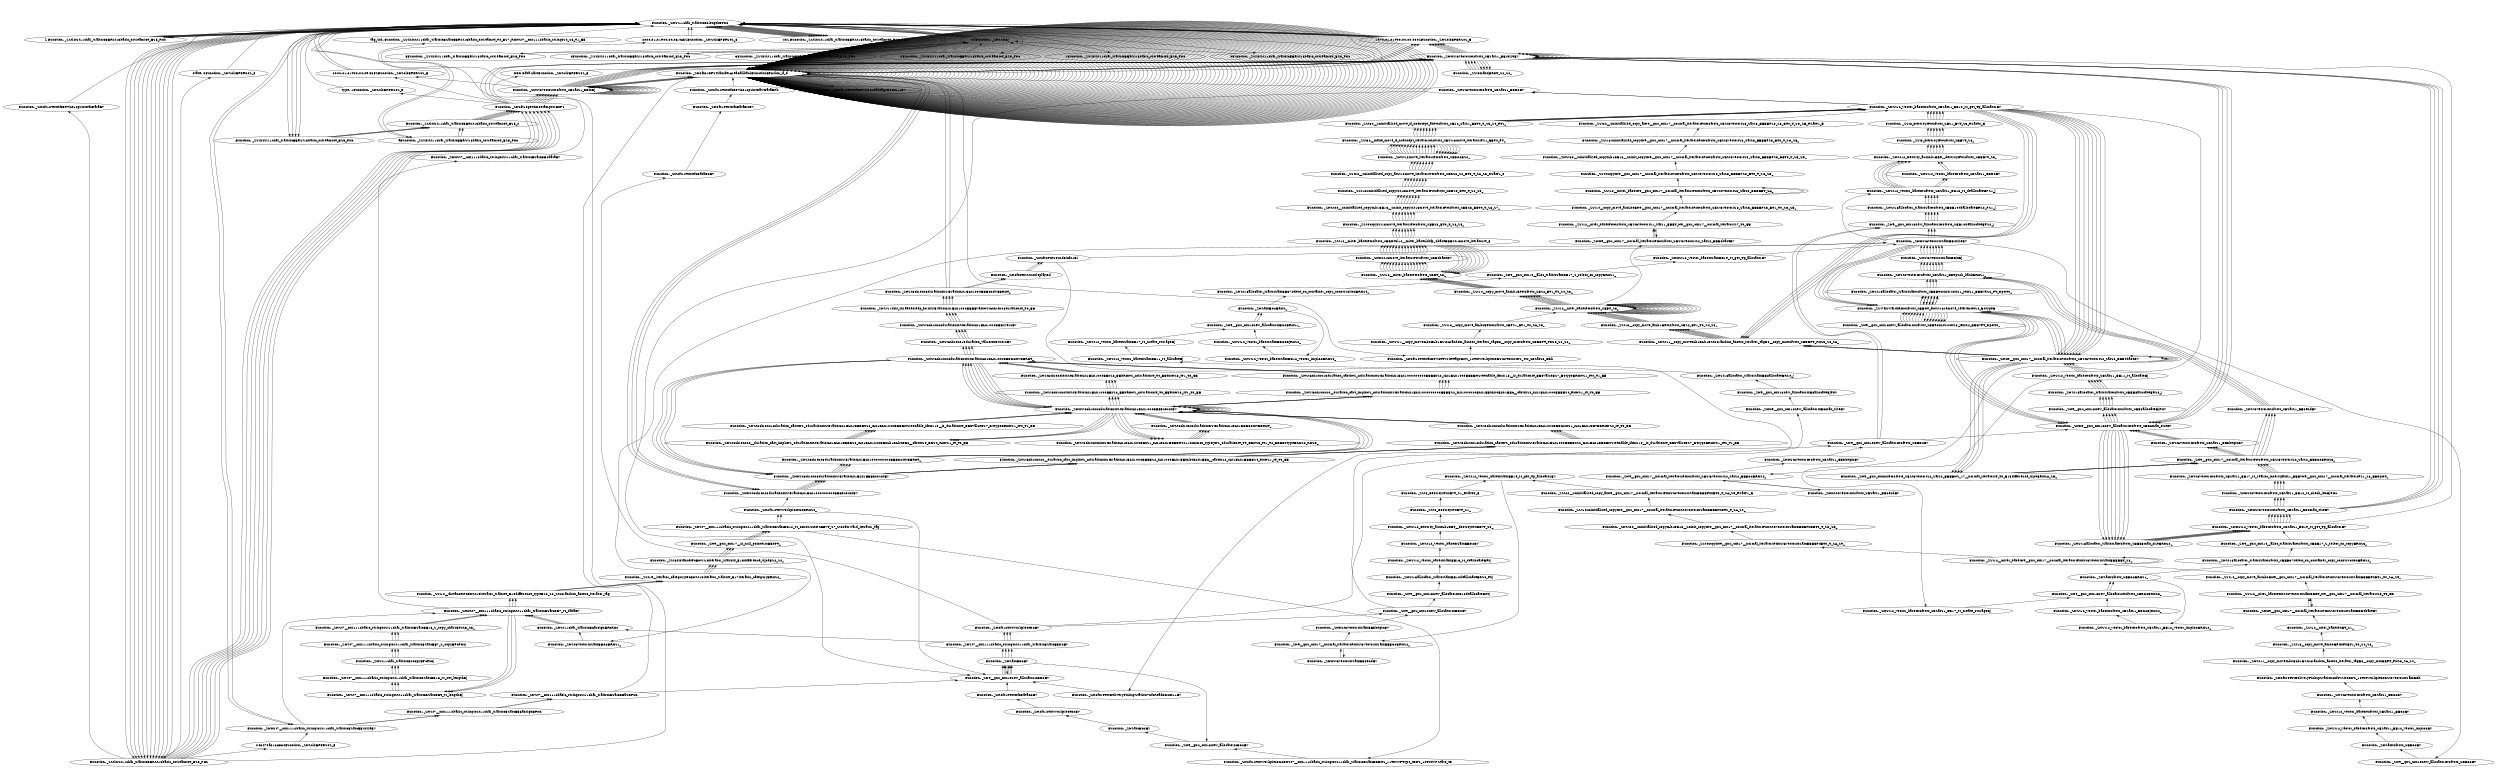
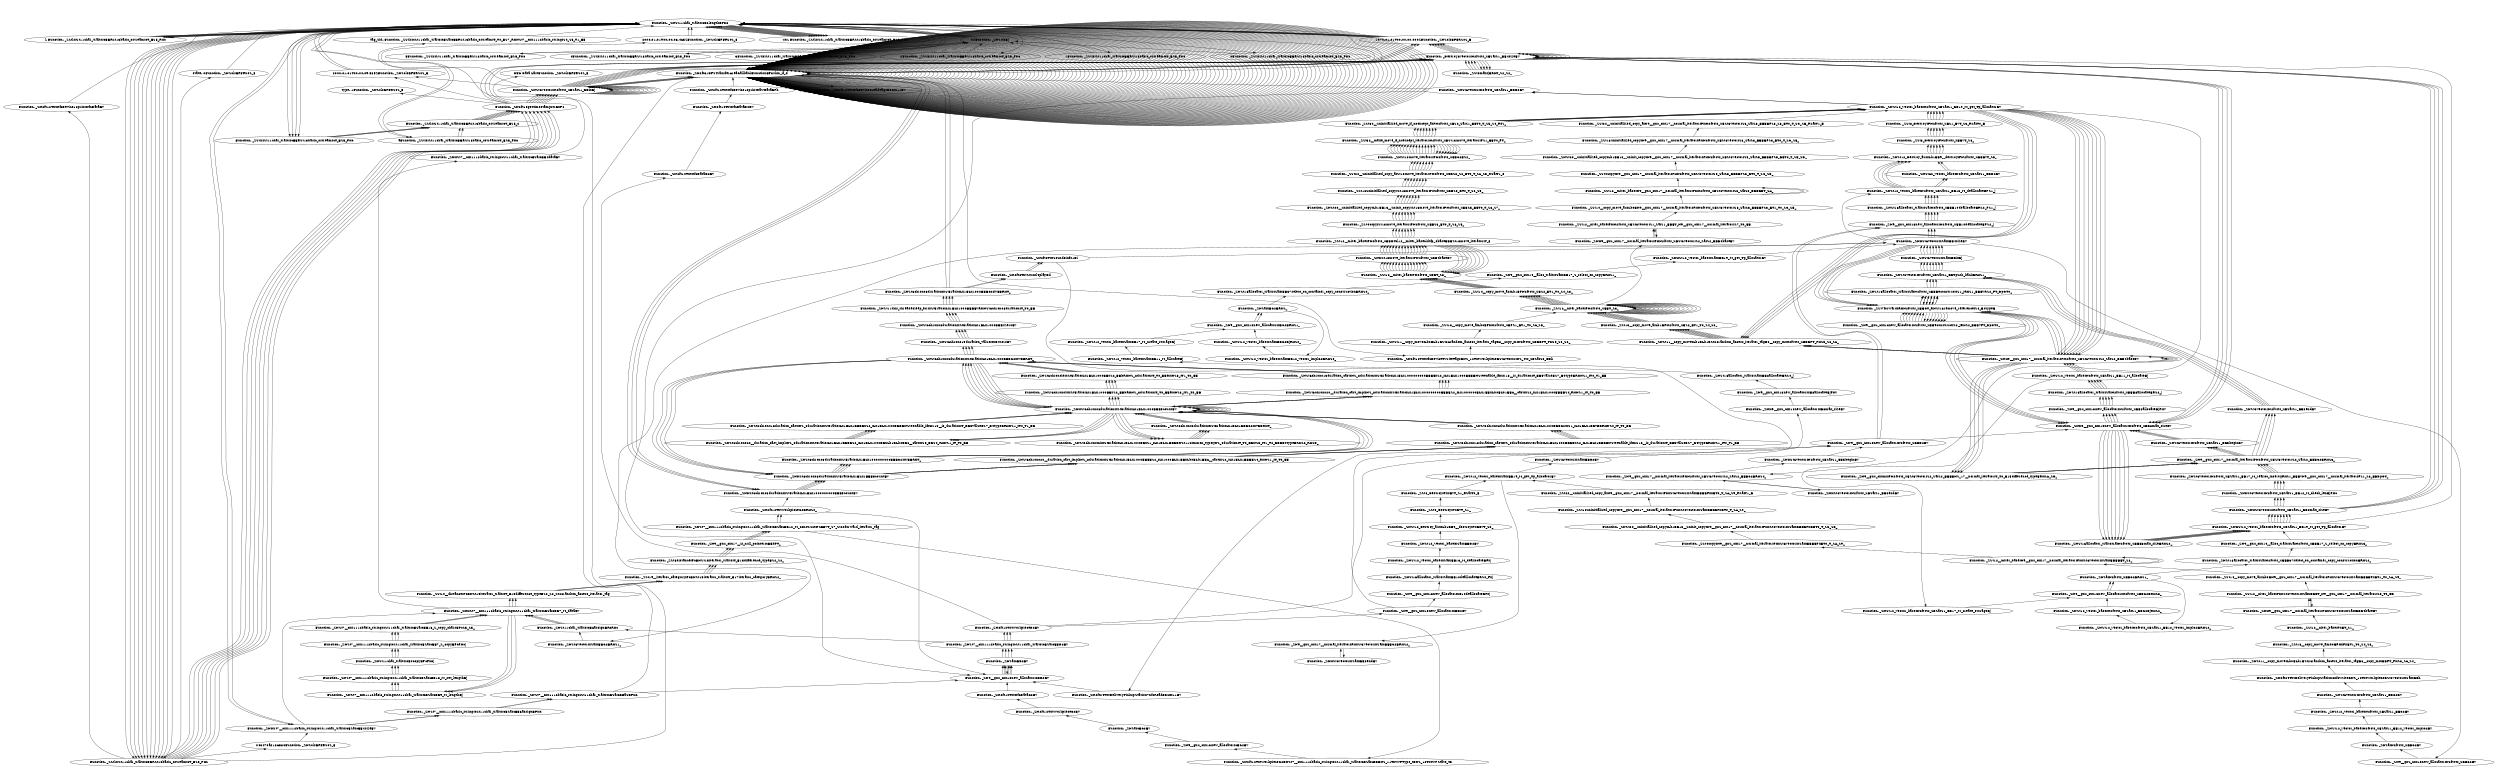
edge "type- 1Function- _ZNSolsEPFRSoS_E" -> "Function- _ZNSt11char_traitsIcE6lengthEPKc": removed
node "Function- _ZNKSt6vectorIN2ft4ts_uESaIS1_EE4sizeEv": label "Function- _ZNKSt6vectorIN2ft4ts_uESaIS1_EE4sizeEv" -> "Function- _Destroy6vectorIN2ft4ts_uESaIS1_EE4sizeEv"
node "Function- _ZNSt12_Vector_baseIN2ft4ts_uESaIS1_EED2Ev": label "Function- _ZNSt12_Vector_baseIN2ft4ts_uESaIS1_EED2Ev" -> "Function- _ZNSt62_Vector_baseIN2ft4ts_uESaIS1_EED2Ev"
node "Function- _ZNSt6vectorIxSaIxEED2Ev": added
node "Function- _ZNKSt6vectorIxSaIxEE5beginEv": removed
edge "Function- _ZSt13__copy_move_aILb0EPKxPxET1_T0_S4_S3_" -> "Function- _ZSt12__niter_baseIPxET_S1_": removed
edge "Function- _ZNSaIcED2Ev" -> "Function- _ZN9__gnu_cxx13new_allocatorIcEC2Ev": removed
